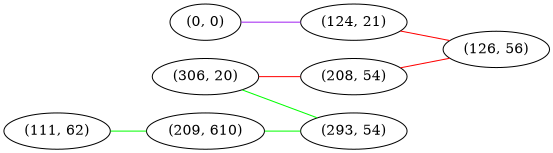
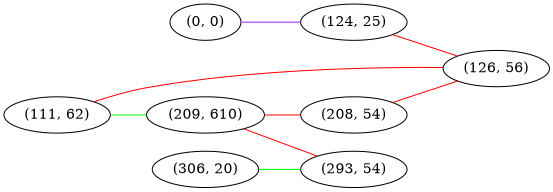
node "(124, 21)": label "(124, 21)" -> "(124, 25)"
edge "(126, 56)" -- "(111, 62)": added
edge "(306, 20)" -- "(208, 54)": now "(209, 610)" -- "(208, 54)"
edge "(209, 610)" -- "(293, 54)": color green -> red
